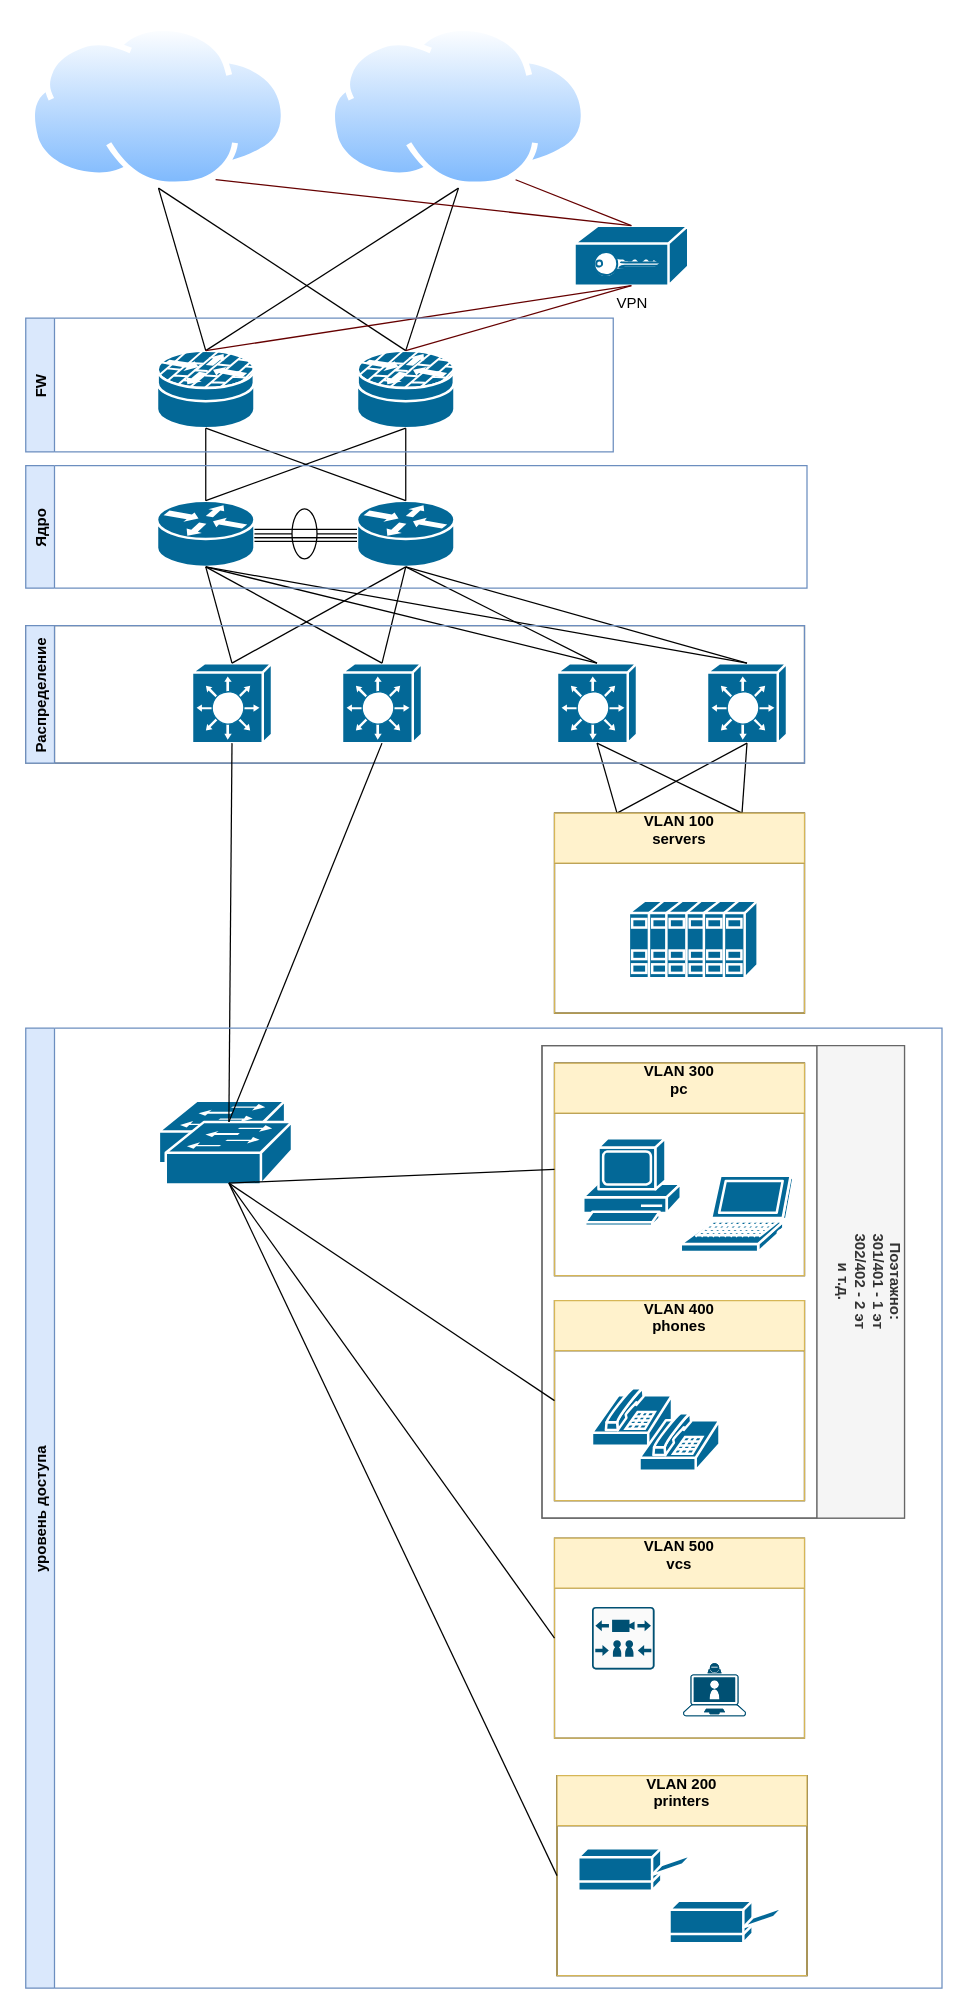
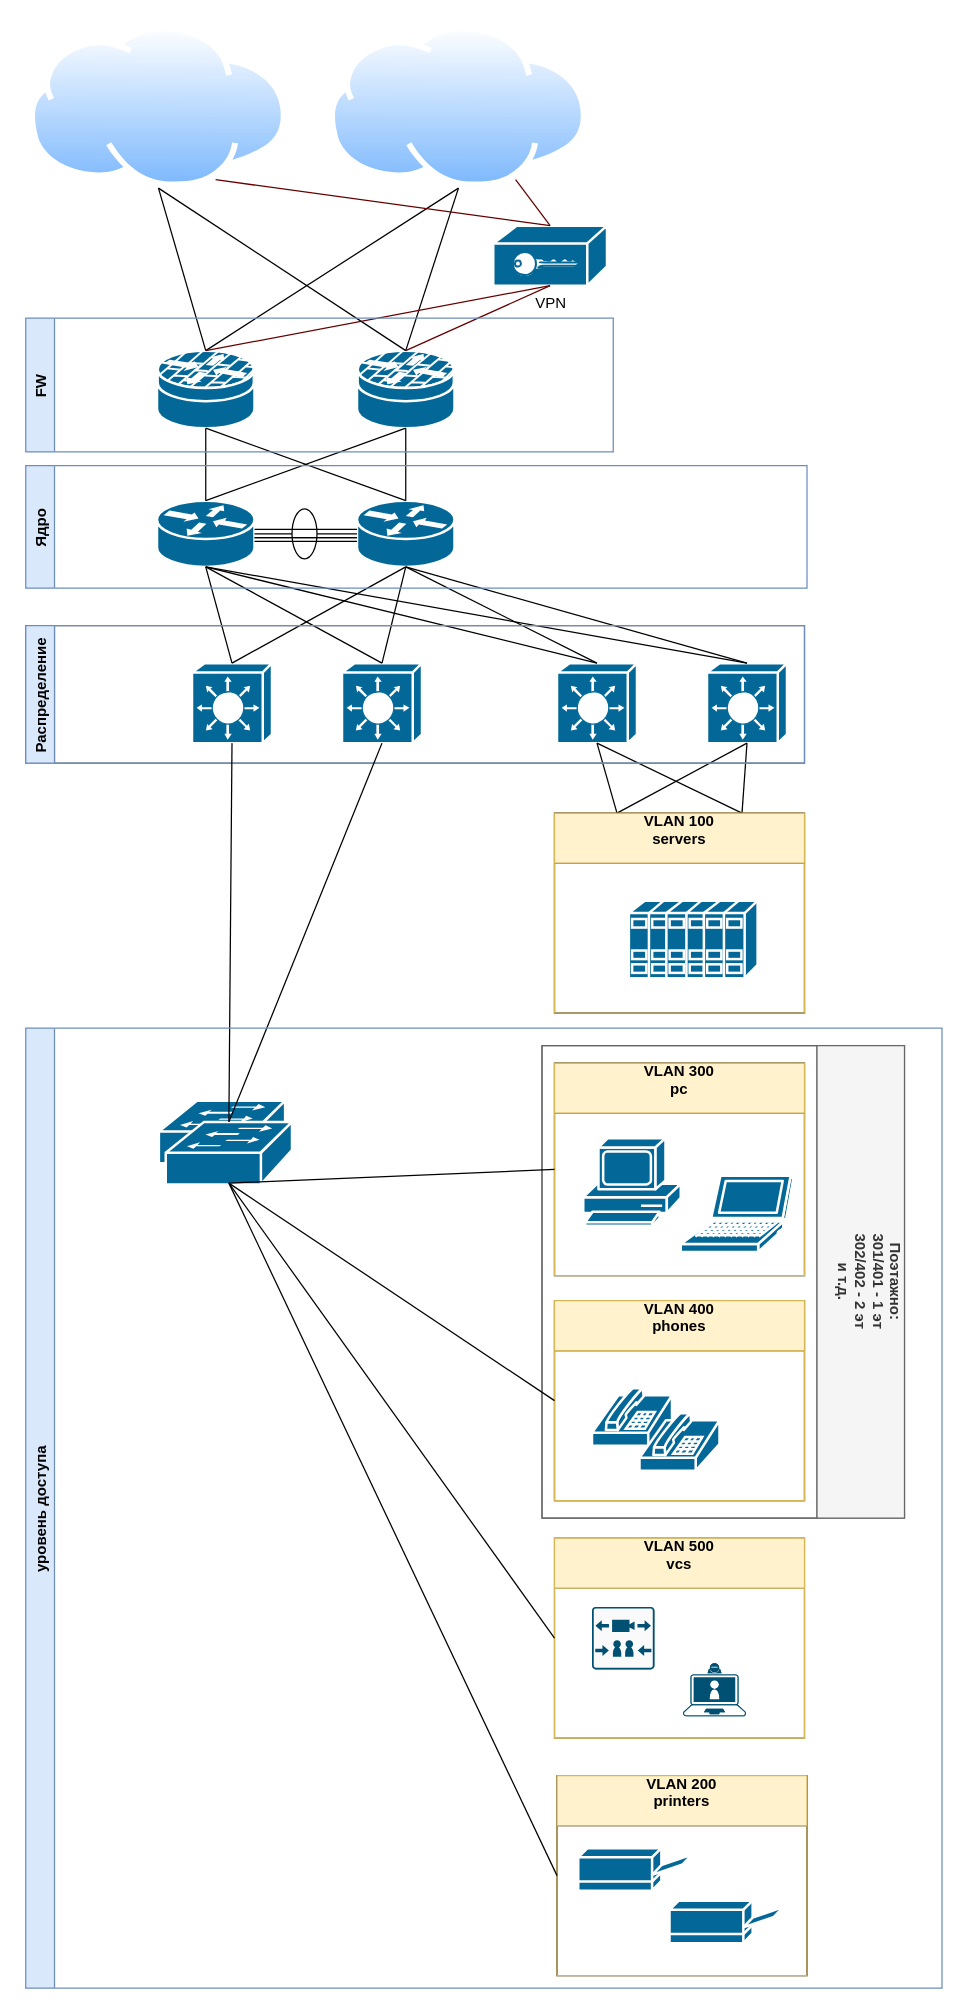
node "VPN": moved (631, 256) -> (550, 256)
